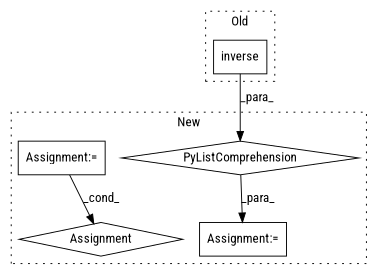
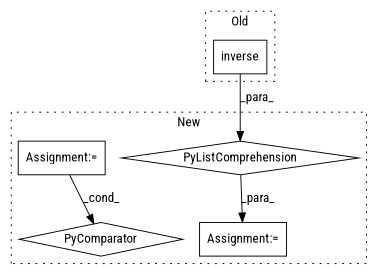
node "Assignment": label "Assignment" -> "PyComparator"
